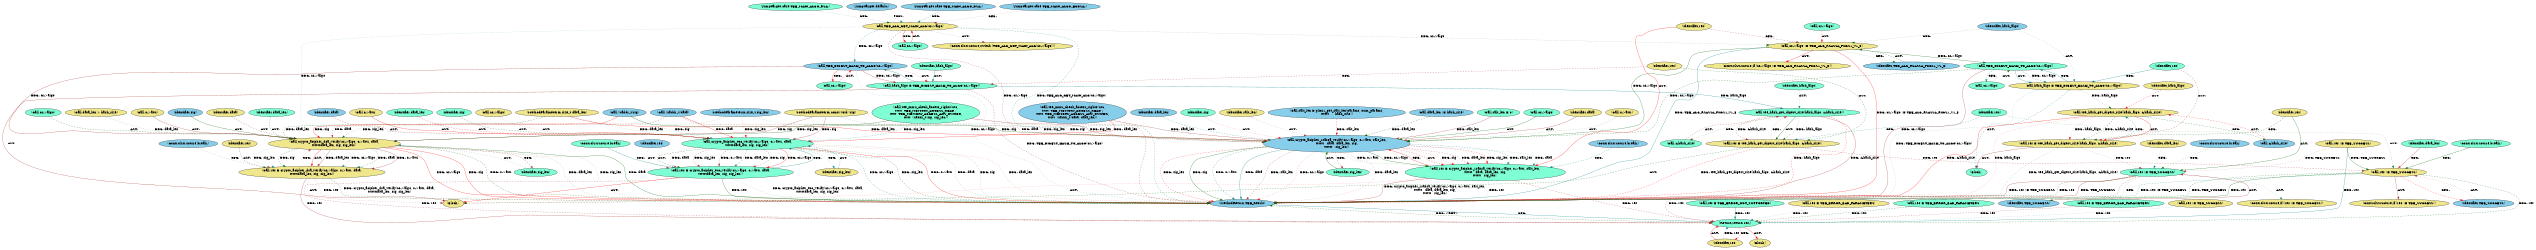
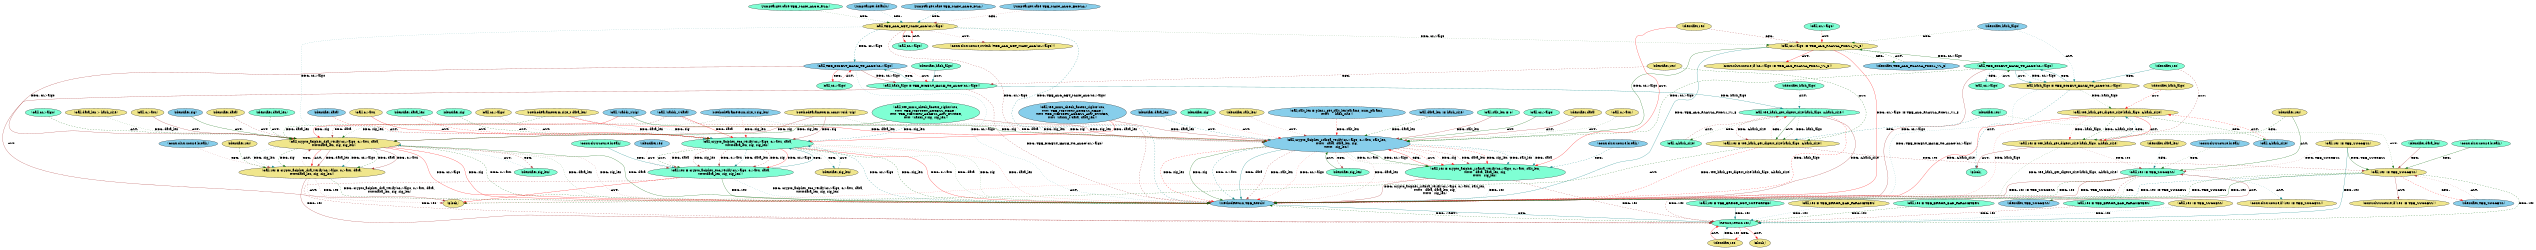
edge "(JumpTarget,default:)" -> "(Call,TEE_ALG_GET_MAIN_ALG(cs->algo))": label "PKCS: " -> "CFG: "
